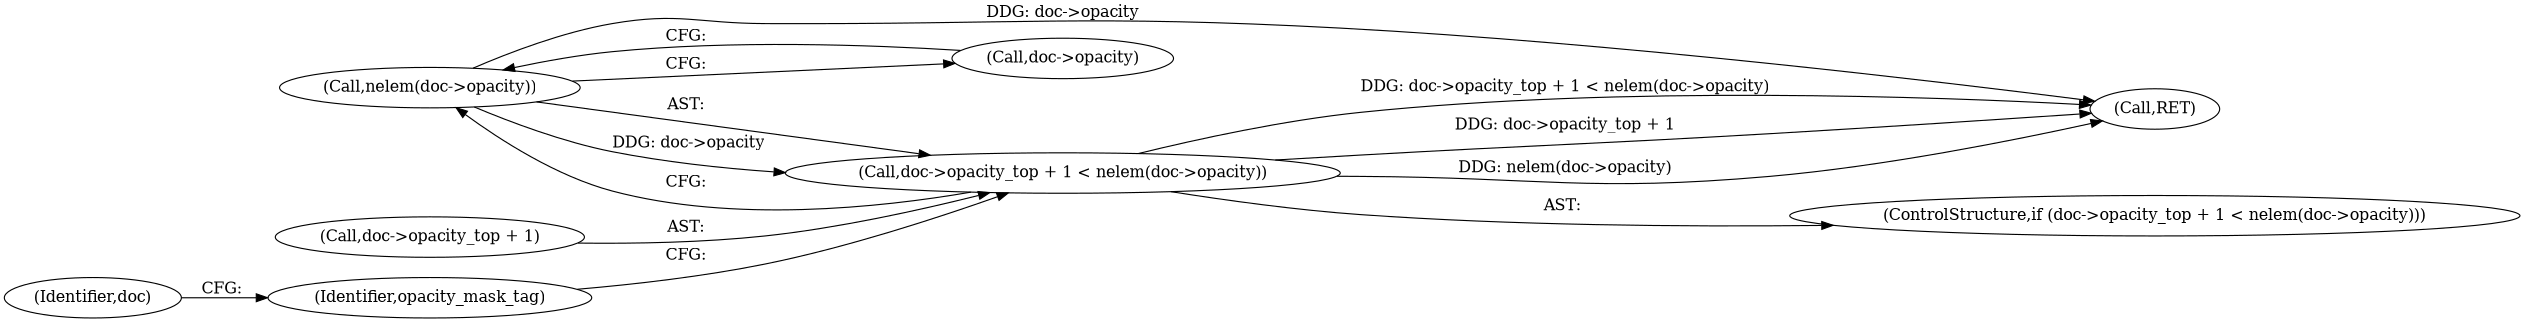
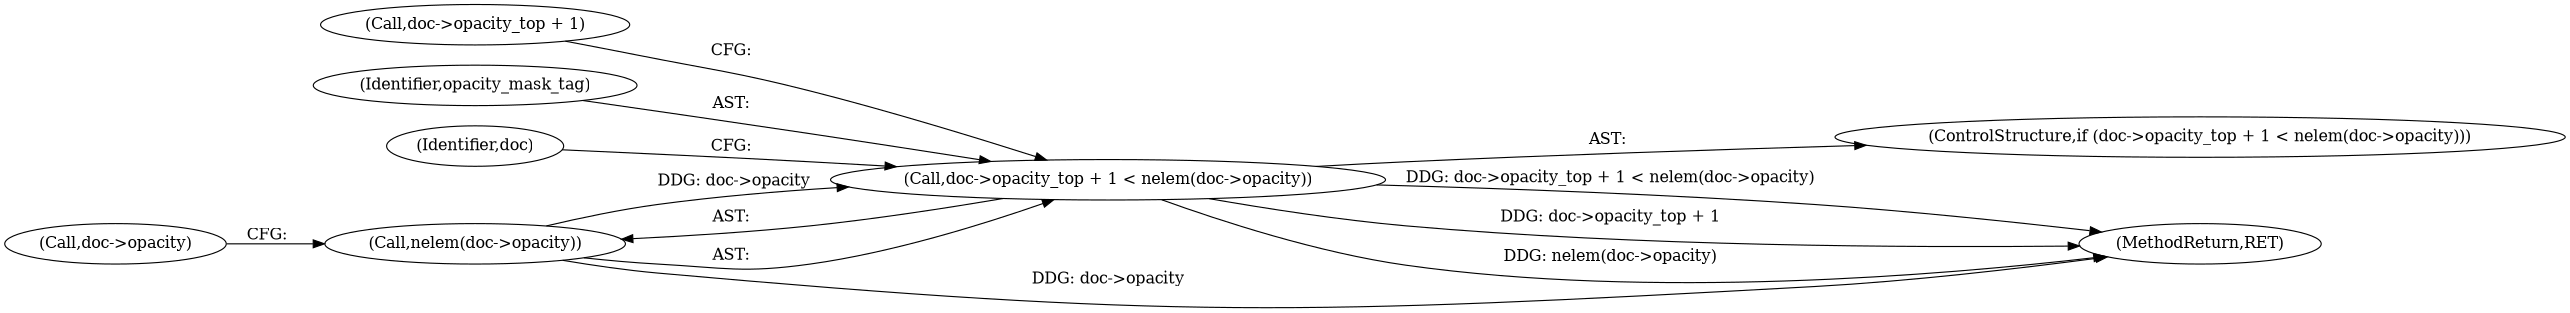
edge "(Call,nelem(doc->opacity))" -> "(Call,doc->opacity)": removed, label "CFG:"
node "(Call,RET)": label "(Call,RET)" -> "(MethodReturn,RET)"
edge "(Call,doc->opacity_top + 1 < nelem(doc->opacity))" -> "(Call,nelem(doc->opacity))": label "CFG: " -> "AST: "
edge "(Call,doc->opacity_top + 1)" -> "(Call,doc->opacity_top + 1 < nelem(doc->opacity))": label "AST: " -> "CFG: "
edge "(Identifier,opacity_mask_tag)" -> "(Call,doc->opacity_top + 1 < nelem(doc->opacity))": label "CFG: " -> "AST: "
edge "(Identifier,doc)" -> "(Identifier,opacity_mask_tag)": now "(Identifier,doc)" -> "(Call,doc->opacity_top + 1 < nelem(doc->opacity))"
